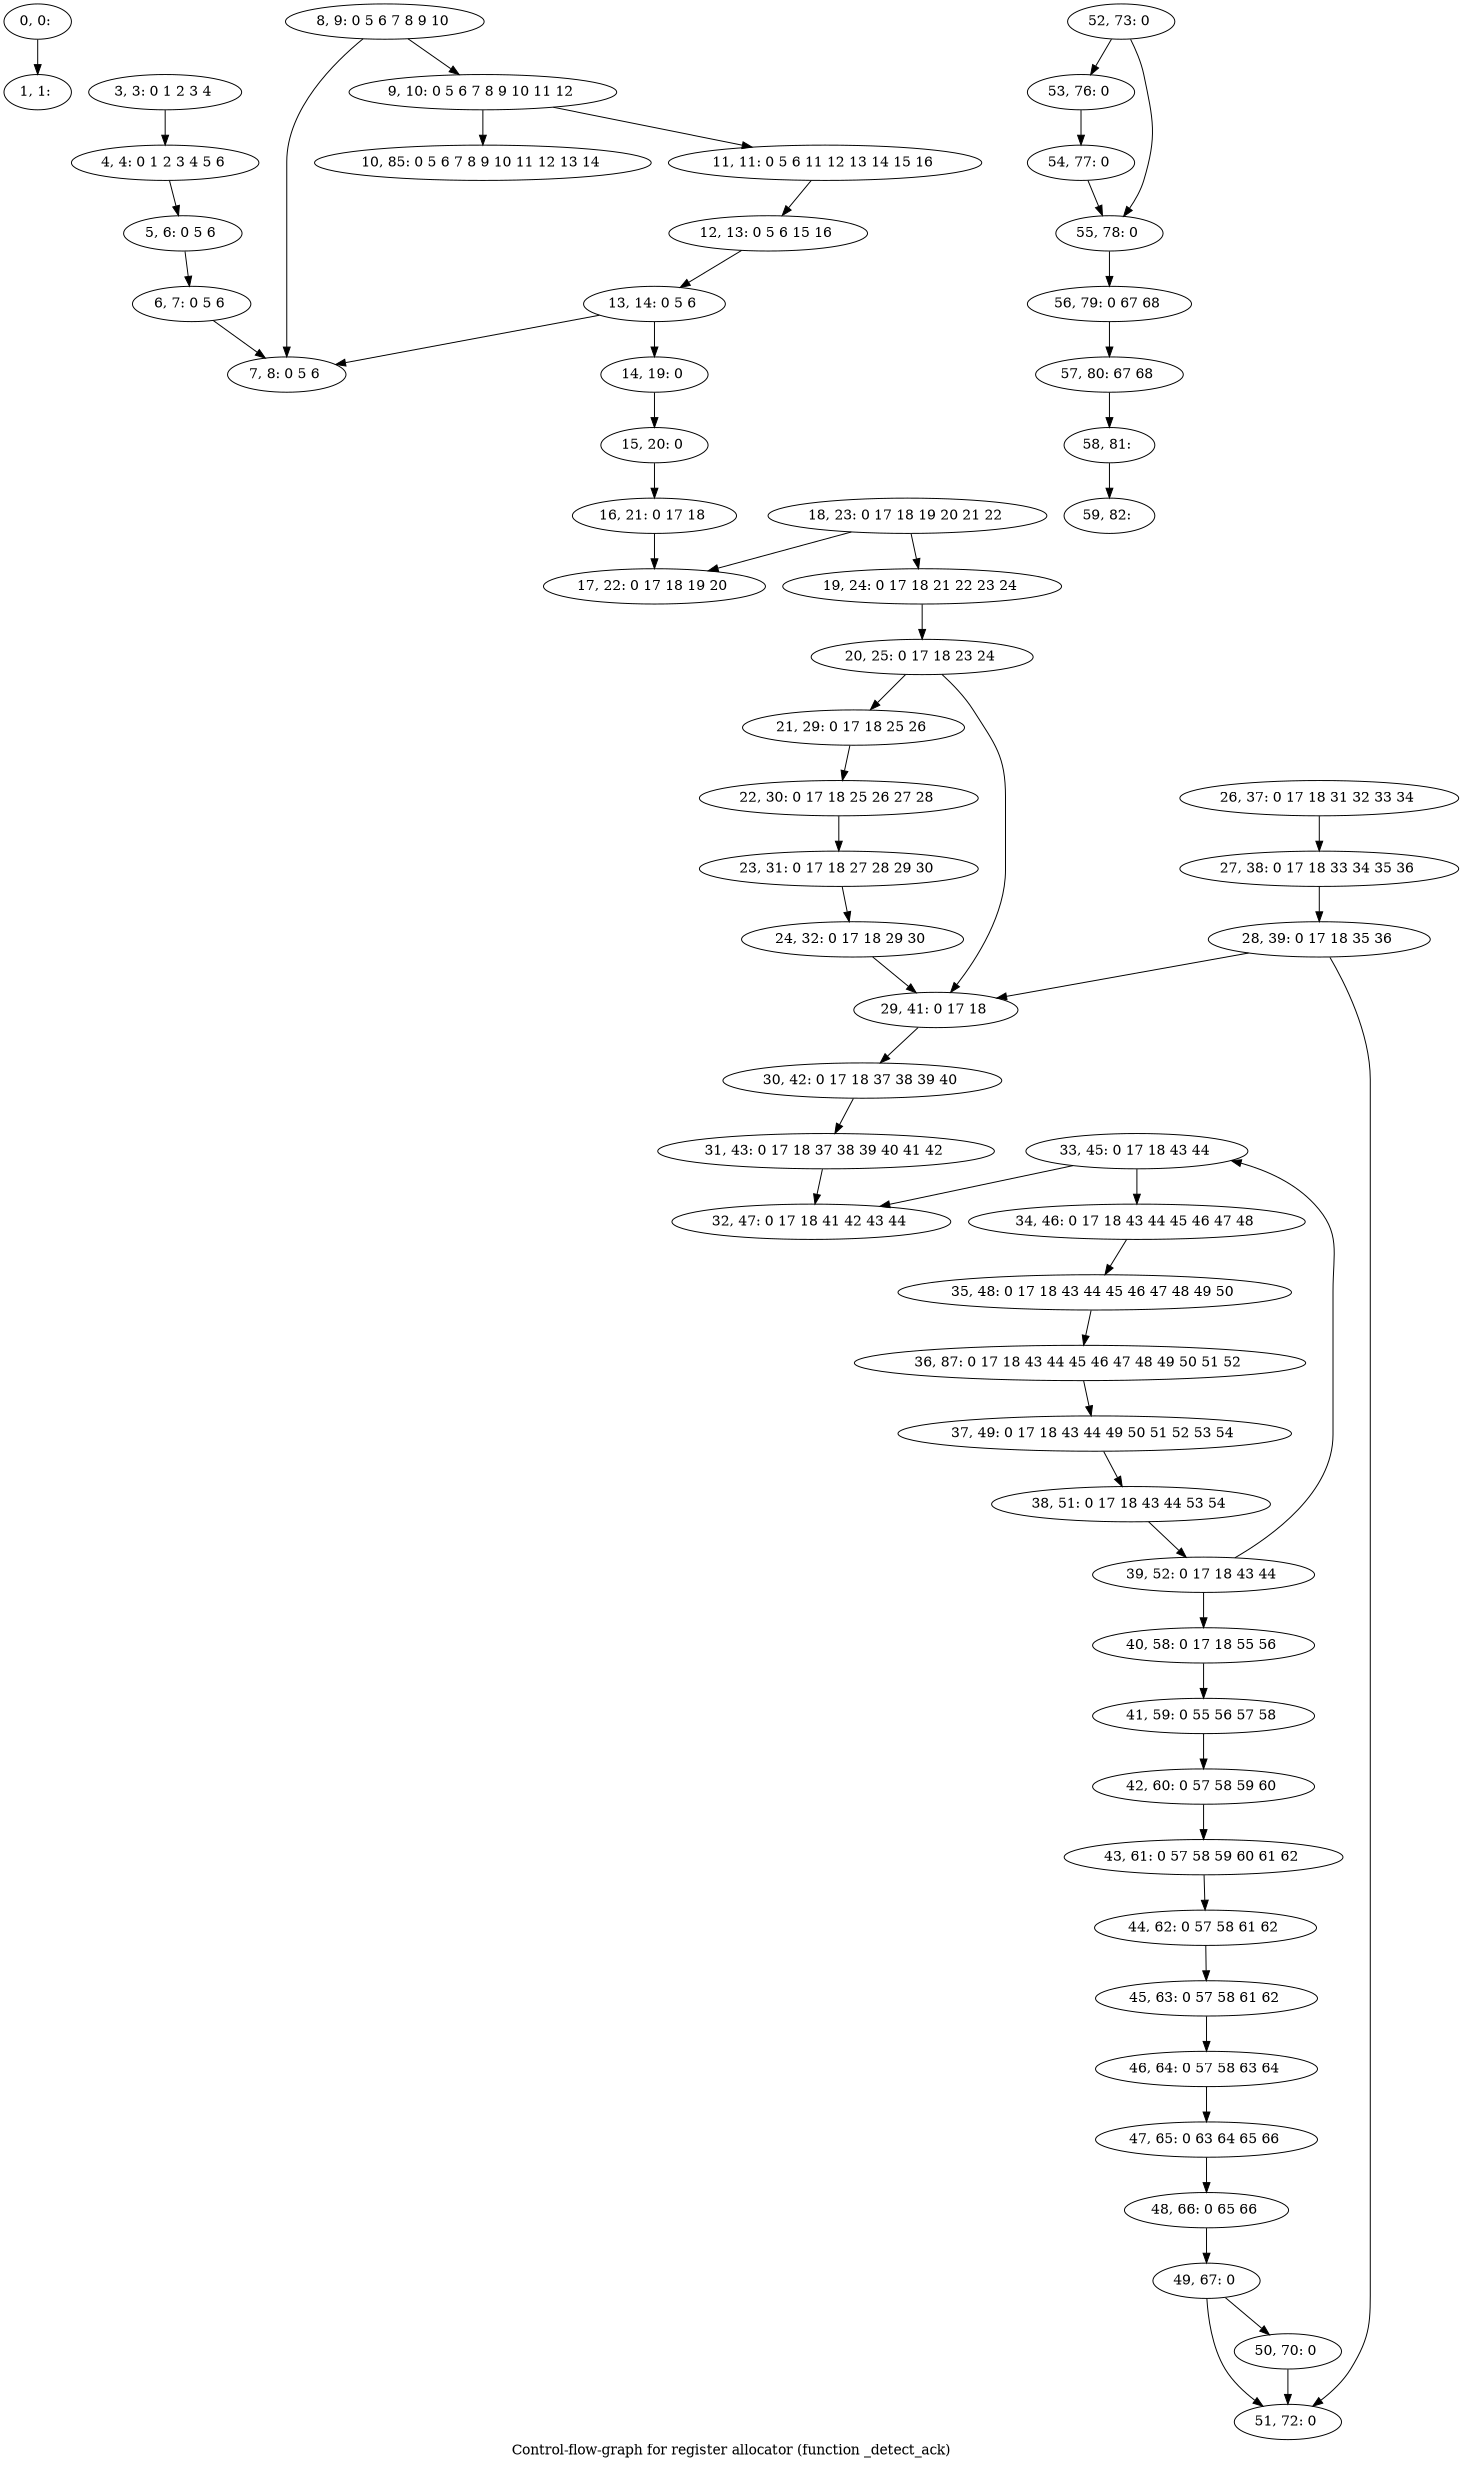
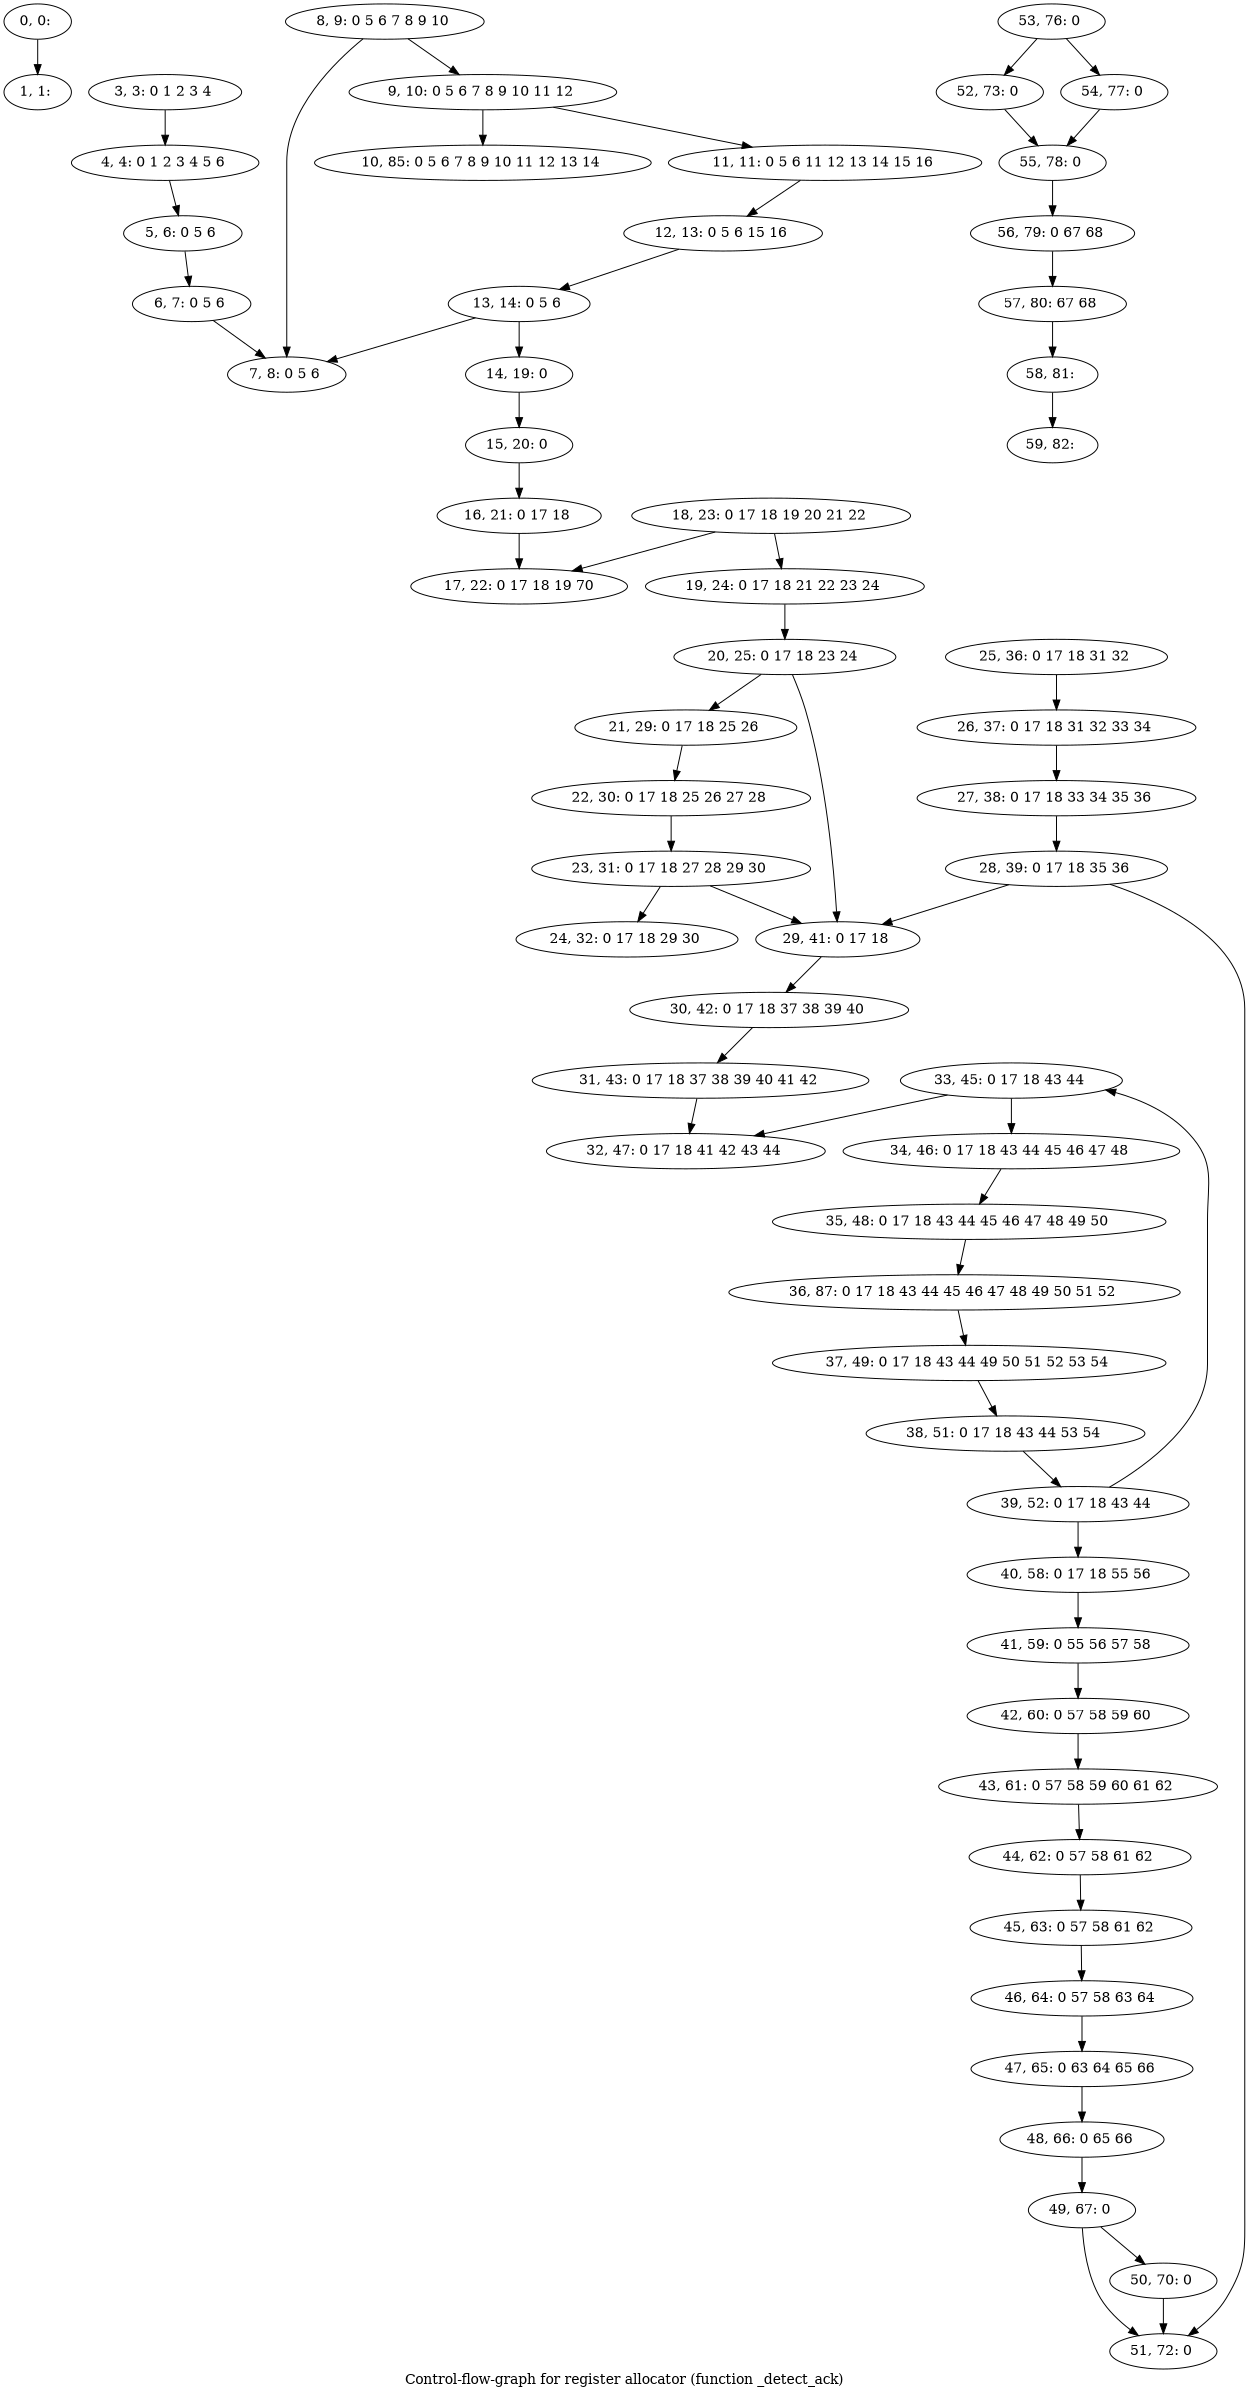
edge "52, 73: 0" -> "53, 76: 0": reversed
node "17, 22: 0 17 18 19 20": label "17, 22: 0 17 18 19 20" -> "17, 22: 0 17 18 19 70"
node "25, 36: 0 17 18 31 32": added
edge "24, 32: 0 17 18 29 30" -> "29, 41: 0 17 18": now "23, 31: 0 17 18 27 28 29 30" -> "29, 41: 0 17 18"
